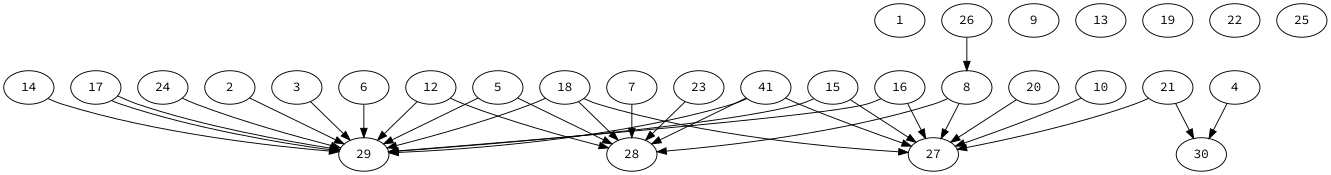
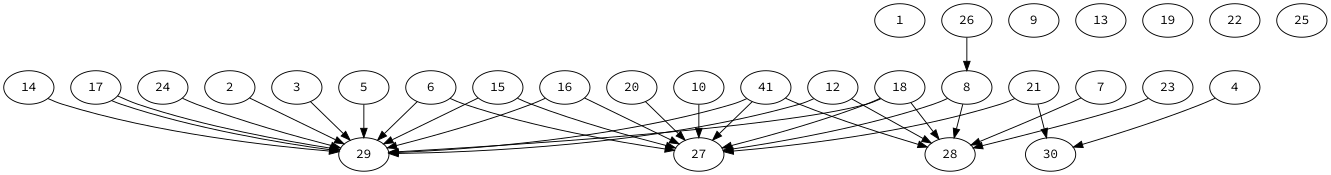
edge "5" -> "28": removed
edge "6" -> "27": added
